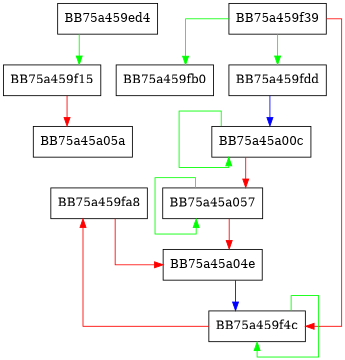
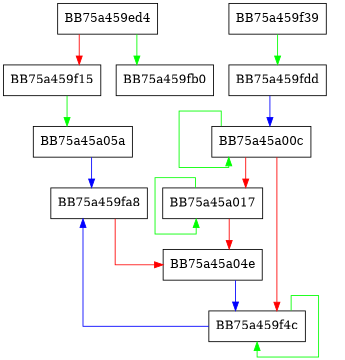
edge "BB75a459f39" -> "BB75a459fb0": now "BB75a459ed4" -> "BB75a459fb0"
edge "BB75a459ed4" -> "BB75a459f15": color green -> red
edge "BB75a459f15" -> "BB75a45a05a": color red -> green
edge "BB75a45a05a" -> "BB75a459fa8": added
edge "BB75a459f39" -> "BB75a459f4c": now "BB75a45a00c" -> "BB75a459f4c"
node "BB75a45a057": label "BB75a45a057" -> "BB75a45a017"
edge "BB75a459f4c" -> "BB75a459fa8": color red -> blue
